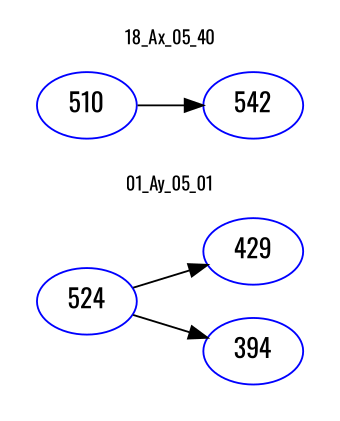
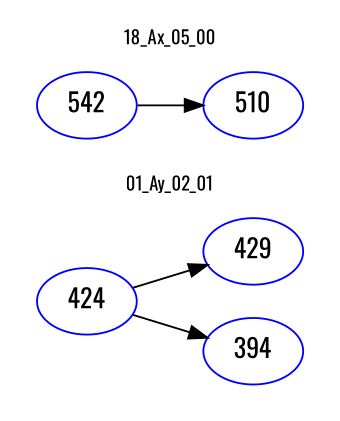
cluster "18_Ax_05_40": label "18_Ax_05_40" -> "18_Ax_05_00"
edge "510" -> "542": reversed
cluster "01_Ay_05_01": label "01_Ay_05_01" -> "01_Ay_02_01"
node "524": label "524" -> "424"
